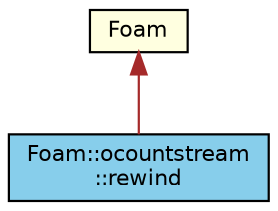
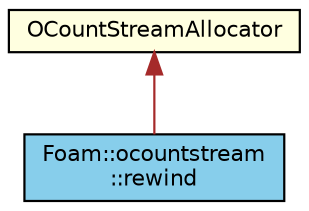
node "Foam": label "Foam" -> "OCountStreamAllocator"
